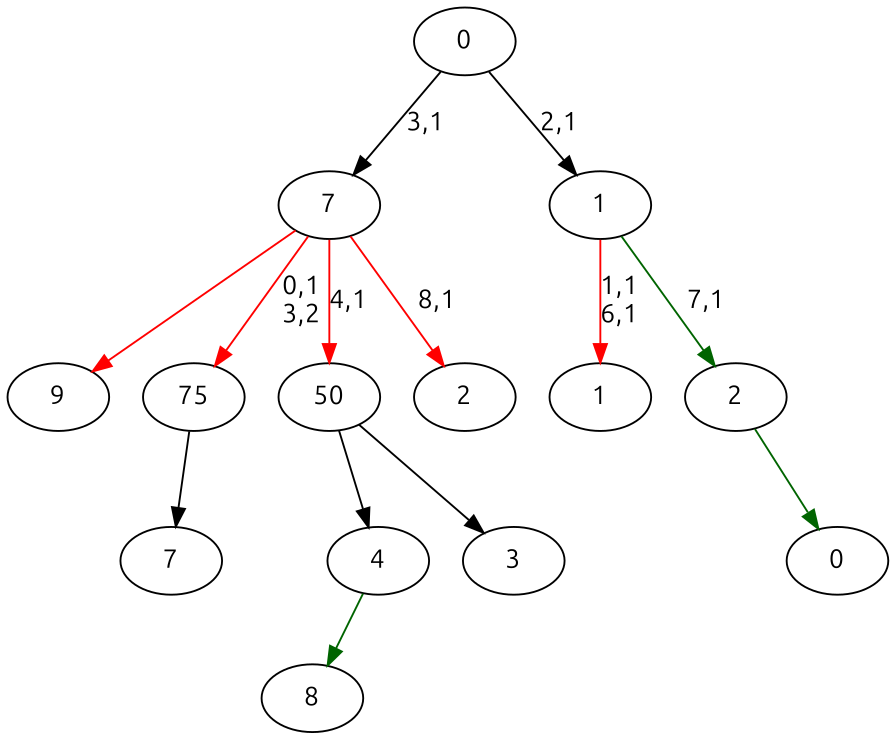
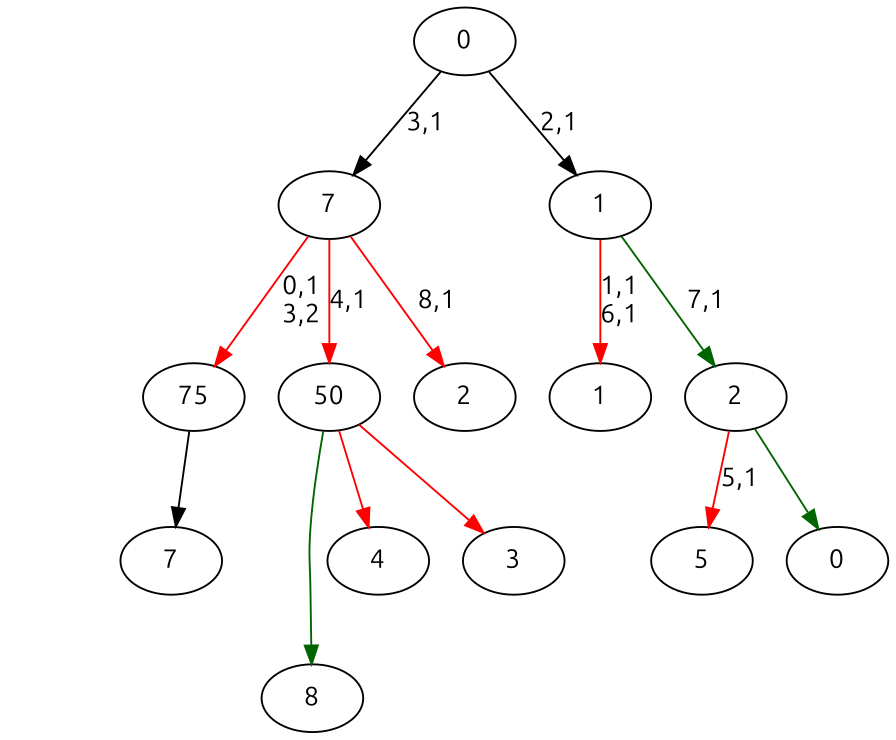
node "9": removed
edge "50" -> "4": color black -> red
edge "50" -> "3": color black -> red
node "5": added
edge "4" -> "8": now "50" -> "8"
